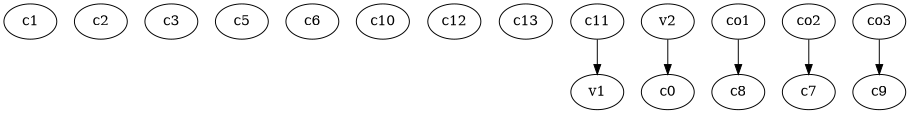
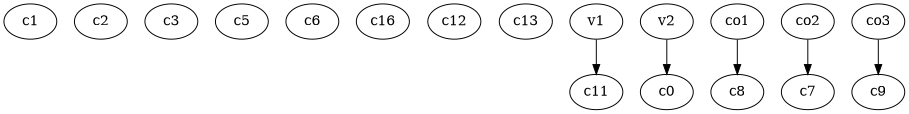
node "c10": label "c10" -> "c16"
edge "c11" -> "v1": reversed
